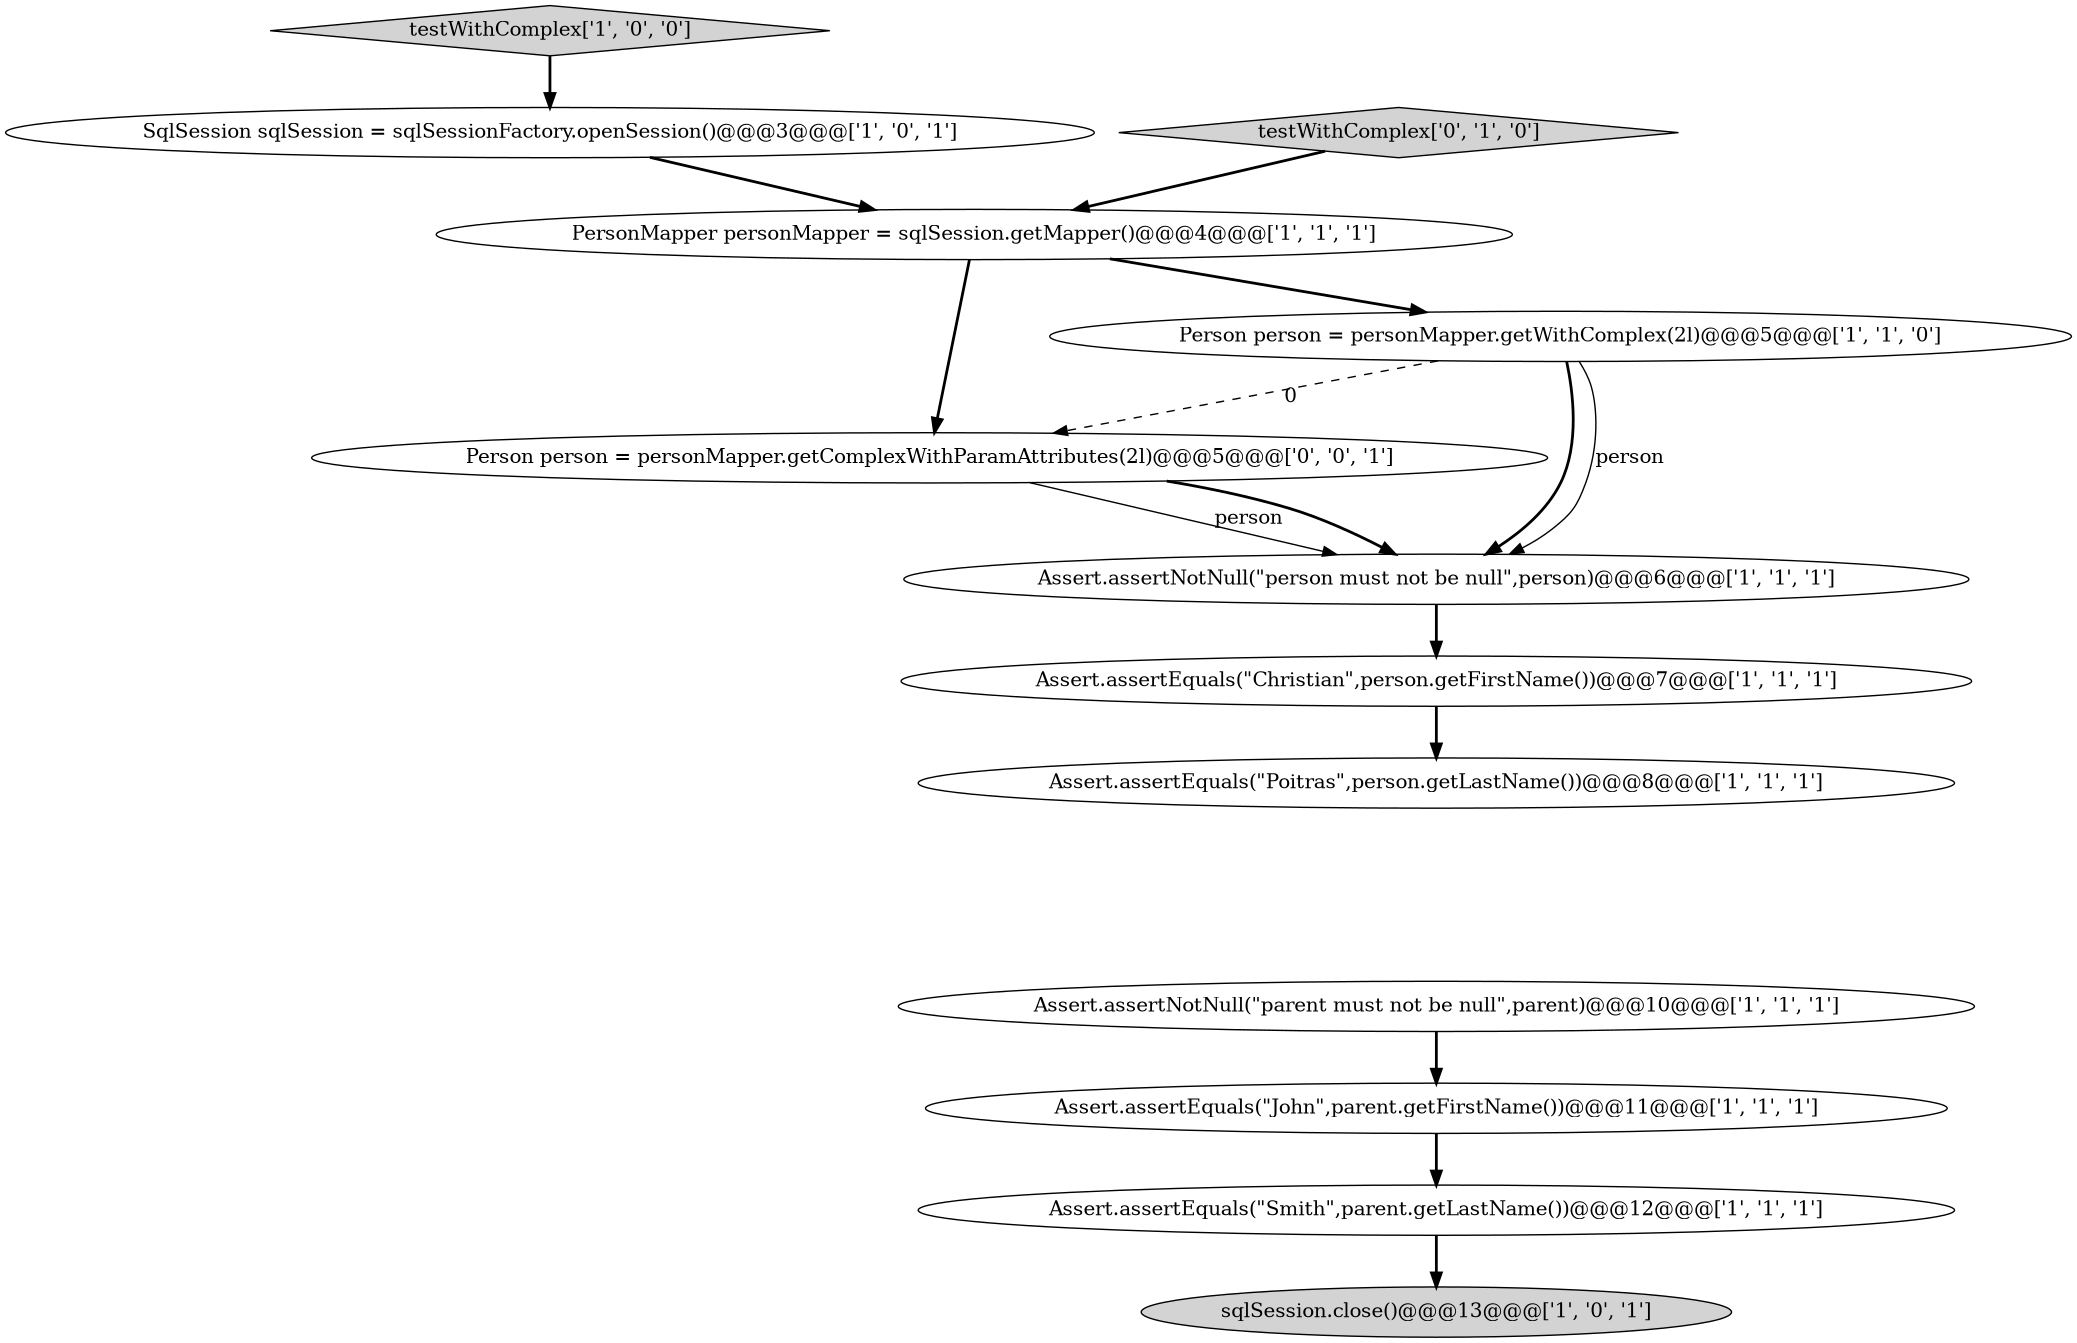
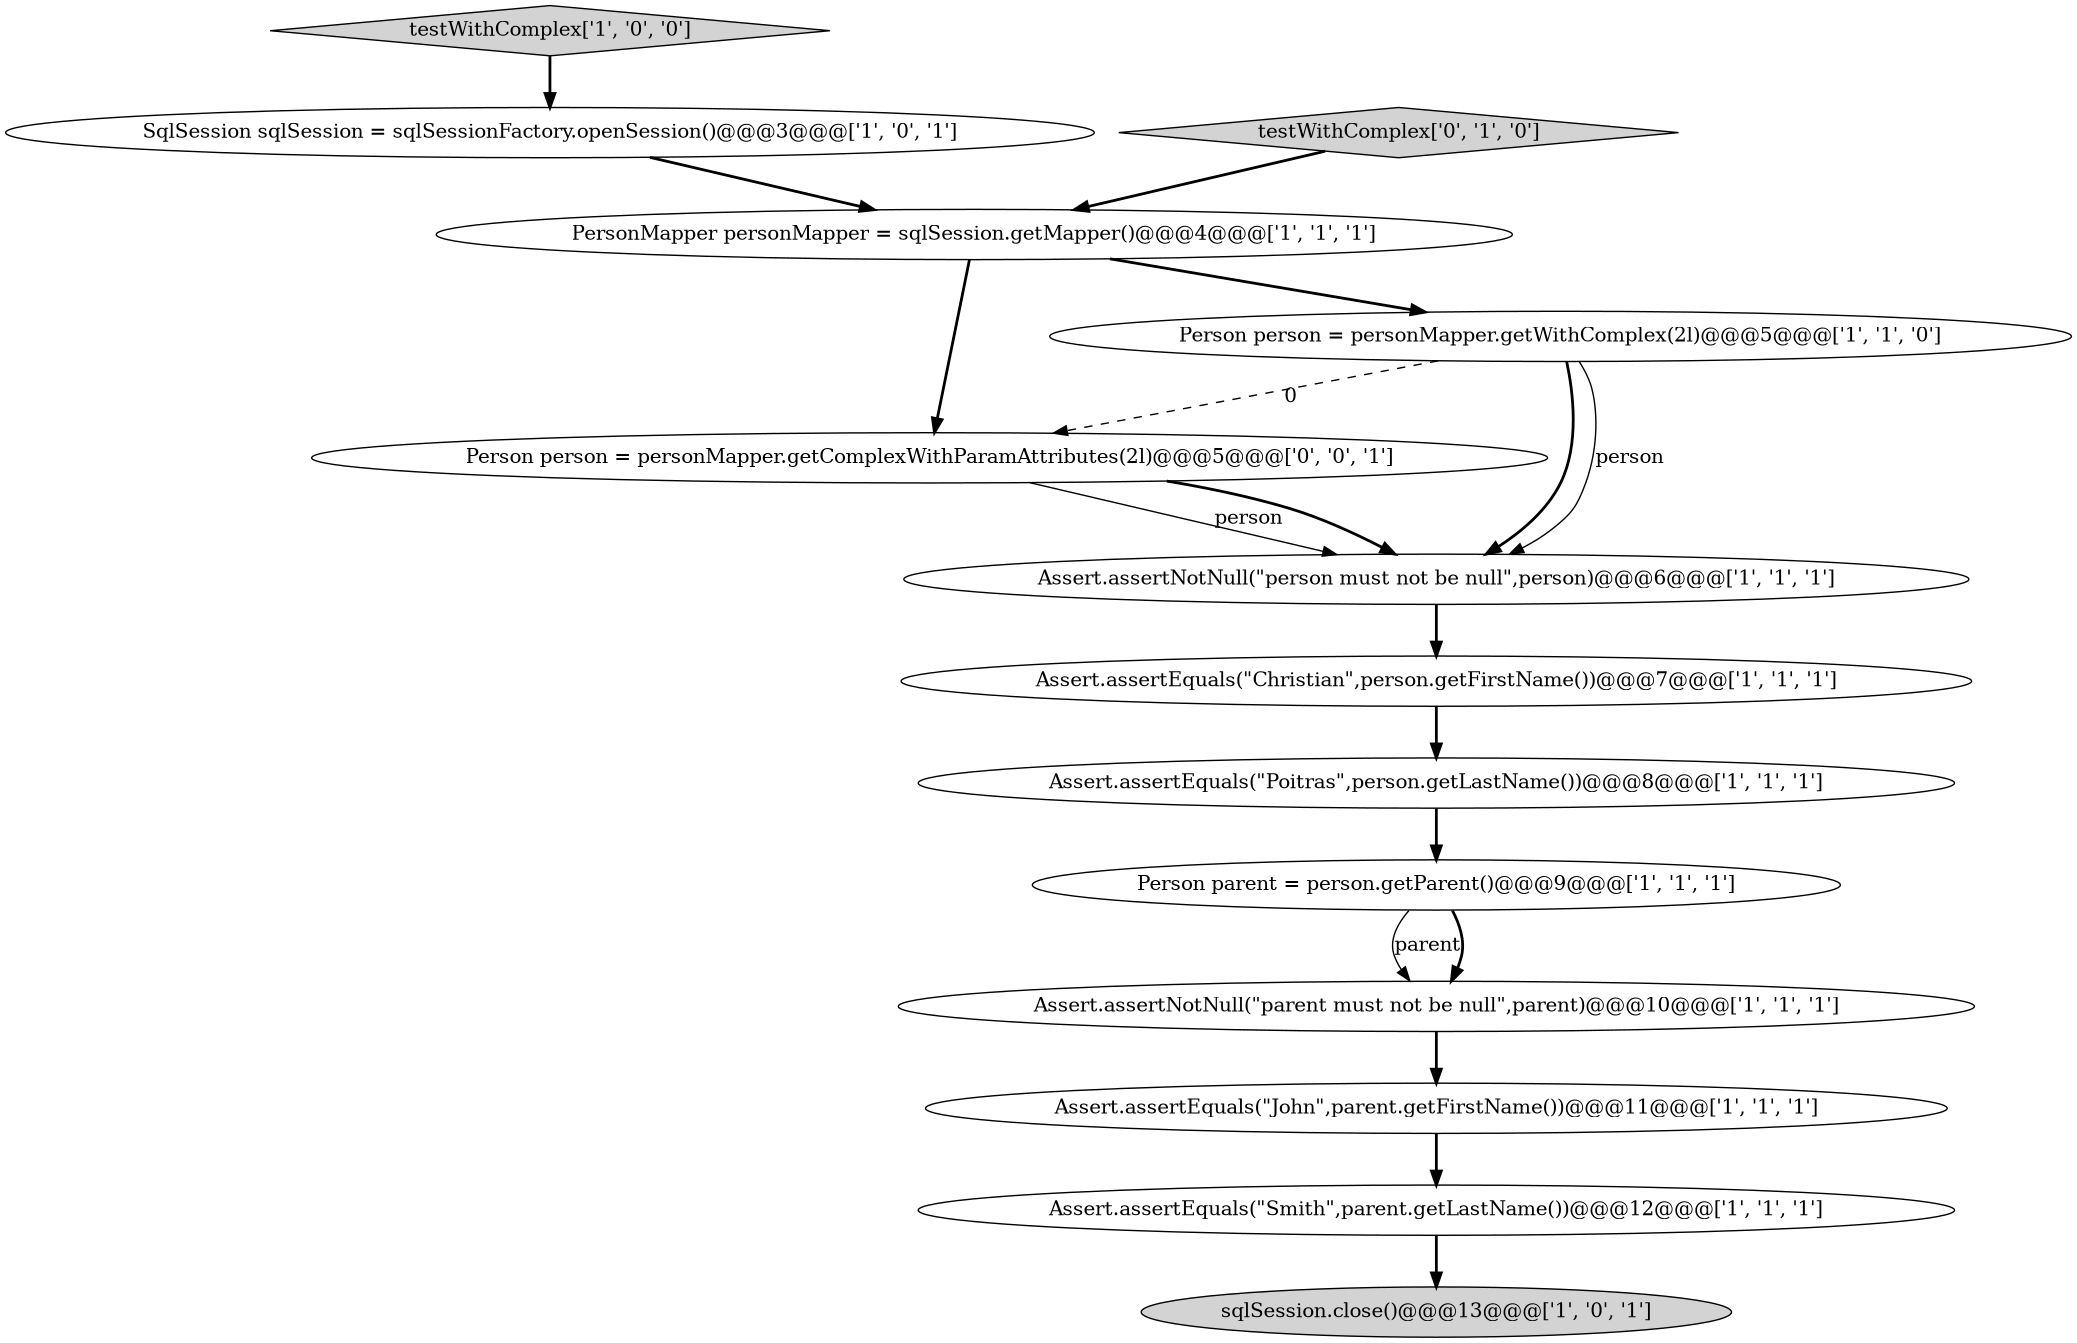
node "Person parent = person.getParent()@@@9@@@['1', '1', '1']": added
